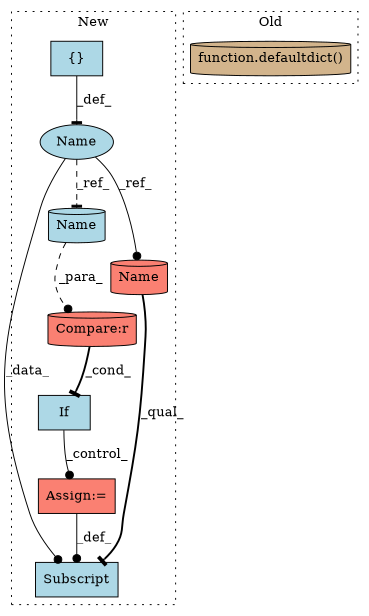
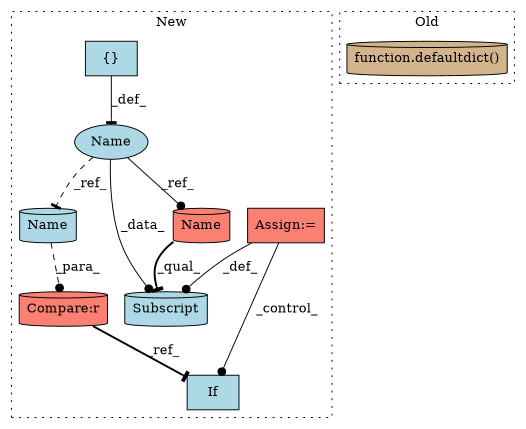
edge "Compare:r" -> "If": label "_cond_" -> "_ref_"
edge "If" -> "Assign:=": reversed
node "Subscript": shape box -> cylinder
